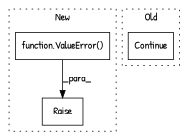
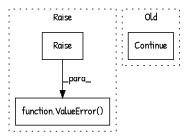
cluster "New": label "New" -> "Raise"
edge "function.ValueError()" -> "Raise": reversed
